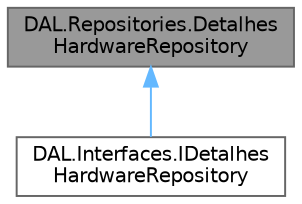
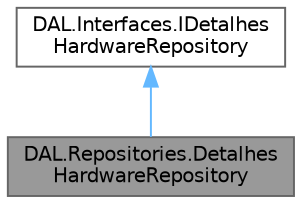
edge "DAL.Interfaces.IDetalhes HardwareRepository" -> "DAL.Repositories.Detalhes HardwareRepository": reversed
